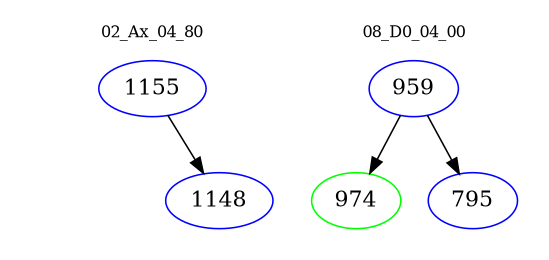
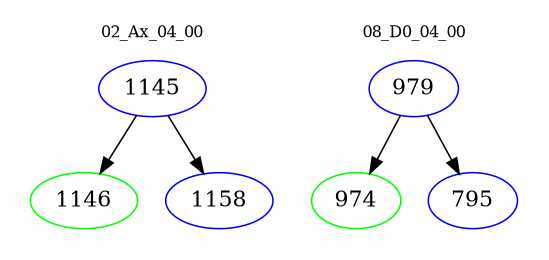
cluster "02_Ax_04_80": label "02_Ax_04_80" -> "02_Ax_04_00"
node "1155": label "1155" -> "1145"
node "959": label "959" -> "979"
node "1146": added
node "1148": label "1148" -> "1158"
